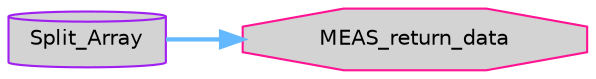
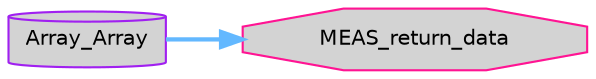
node "Split_Array": label "Split_Array" -> "Array_Array"
